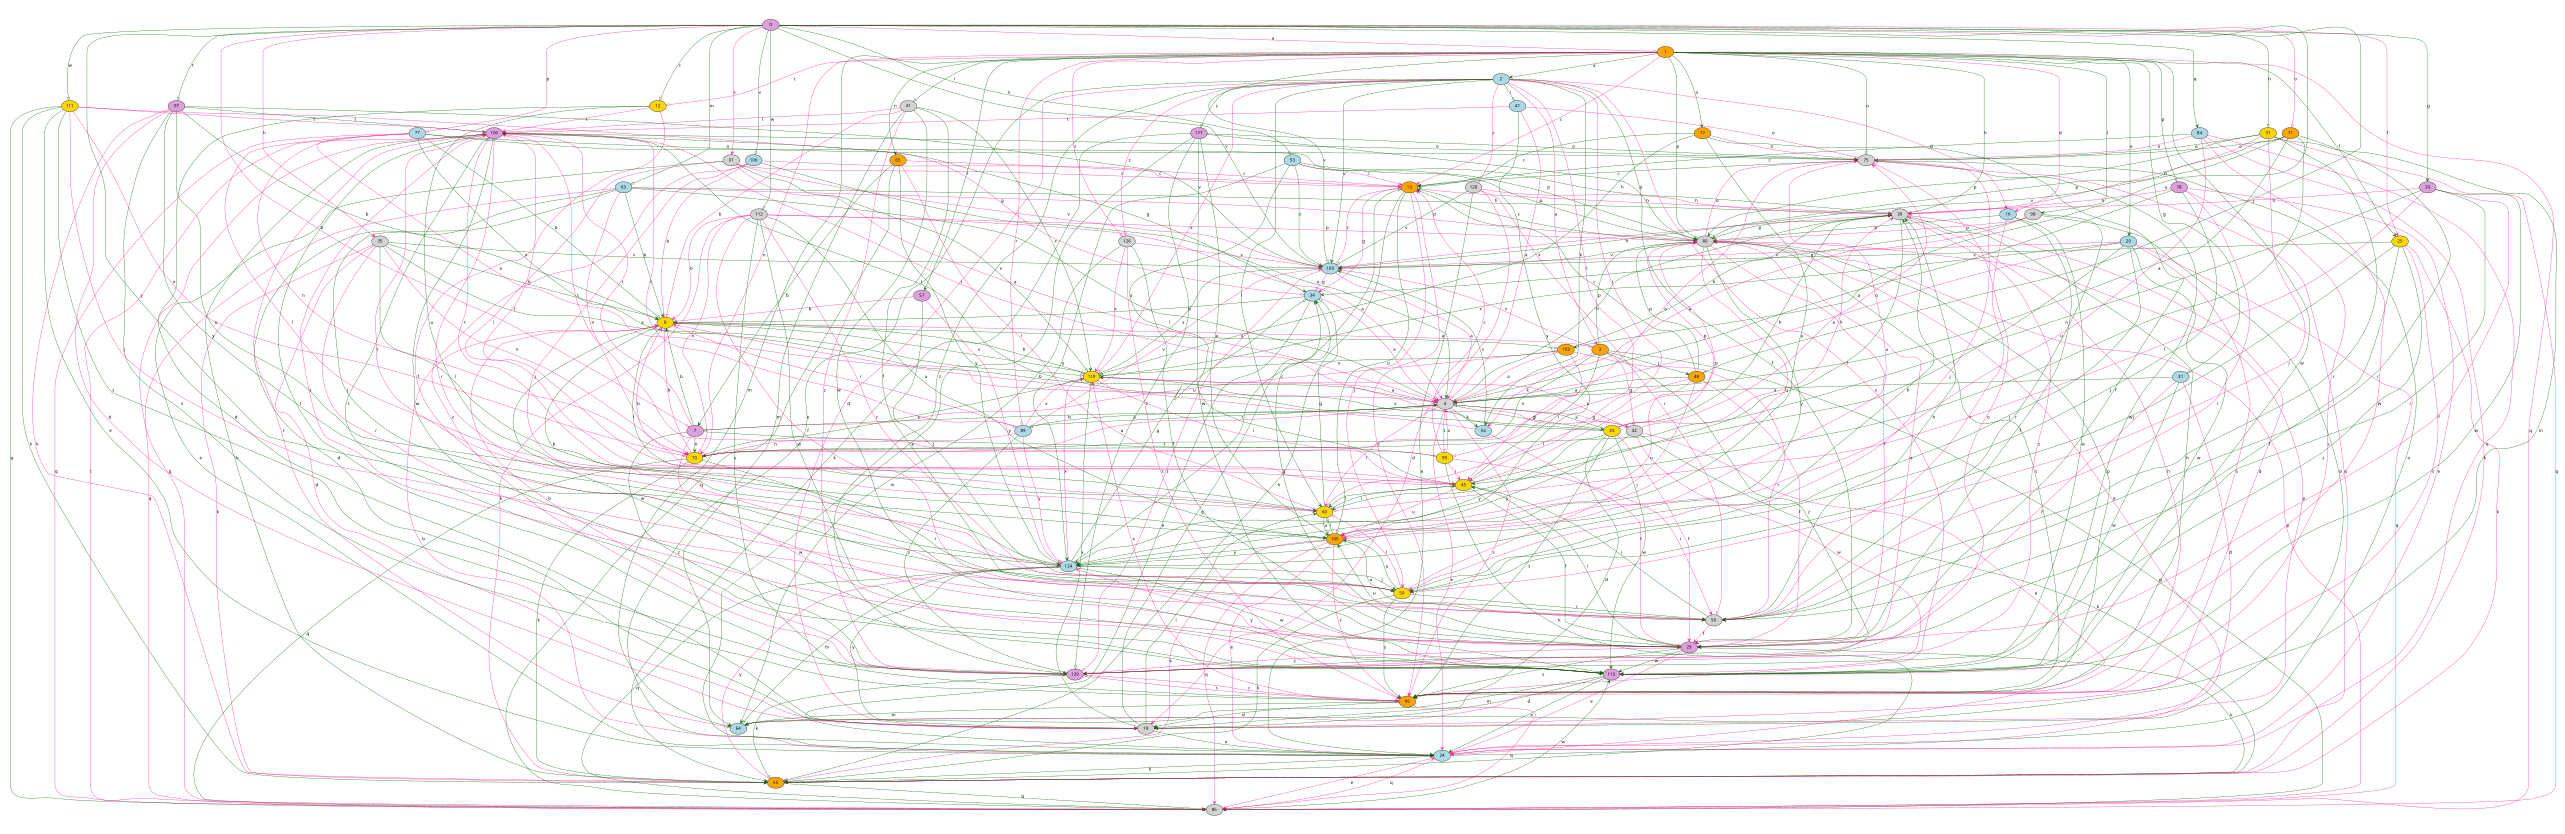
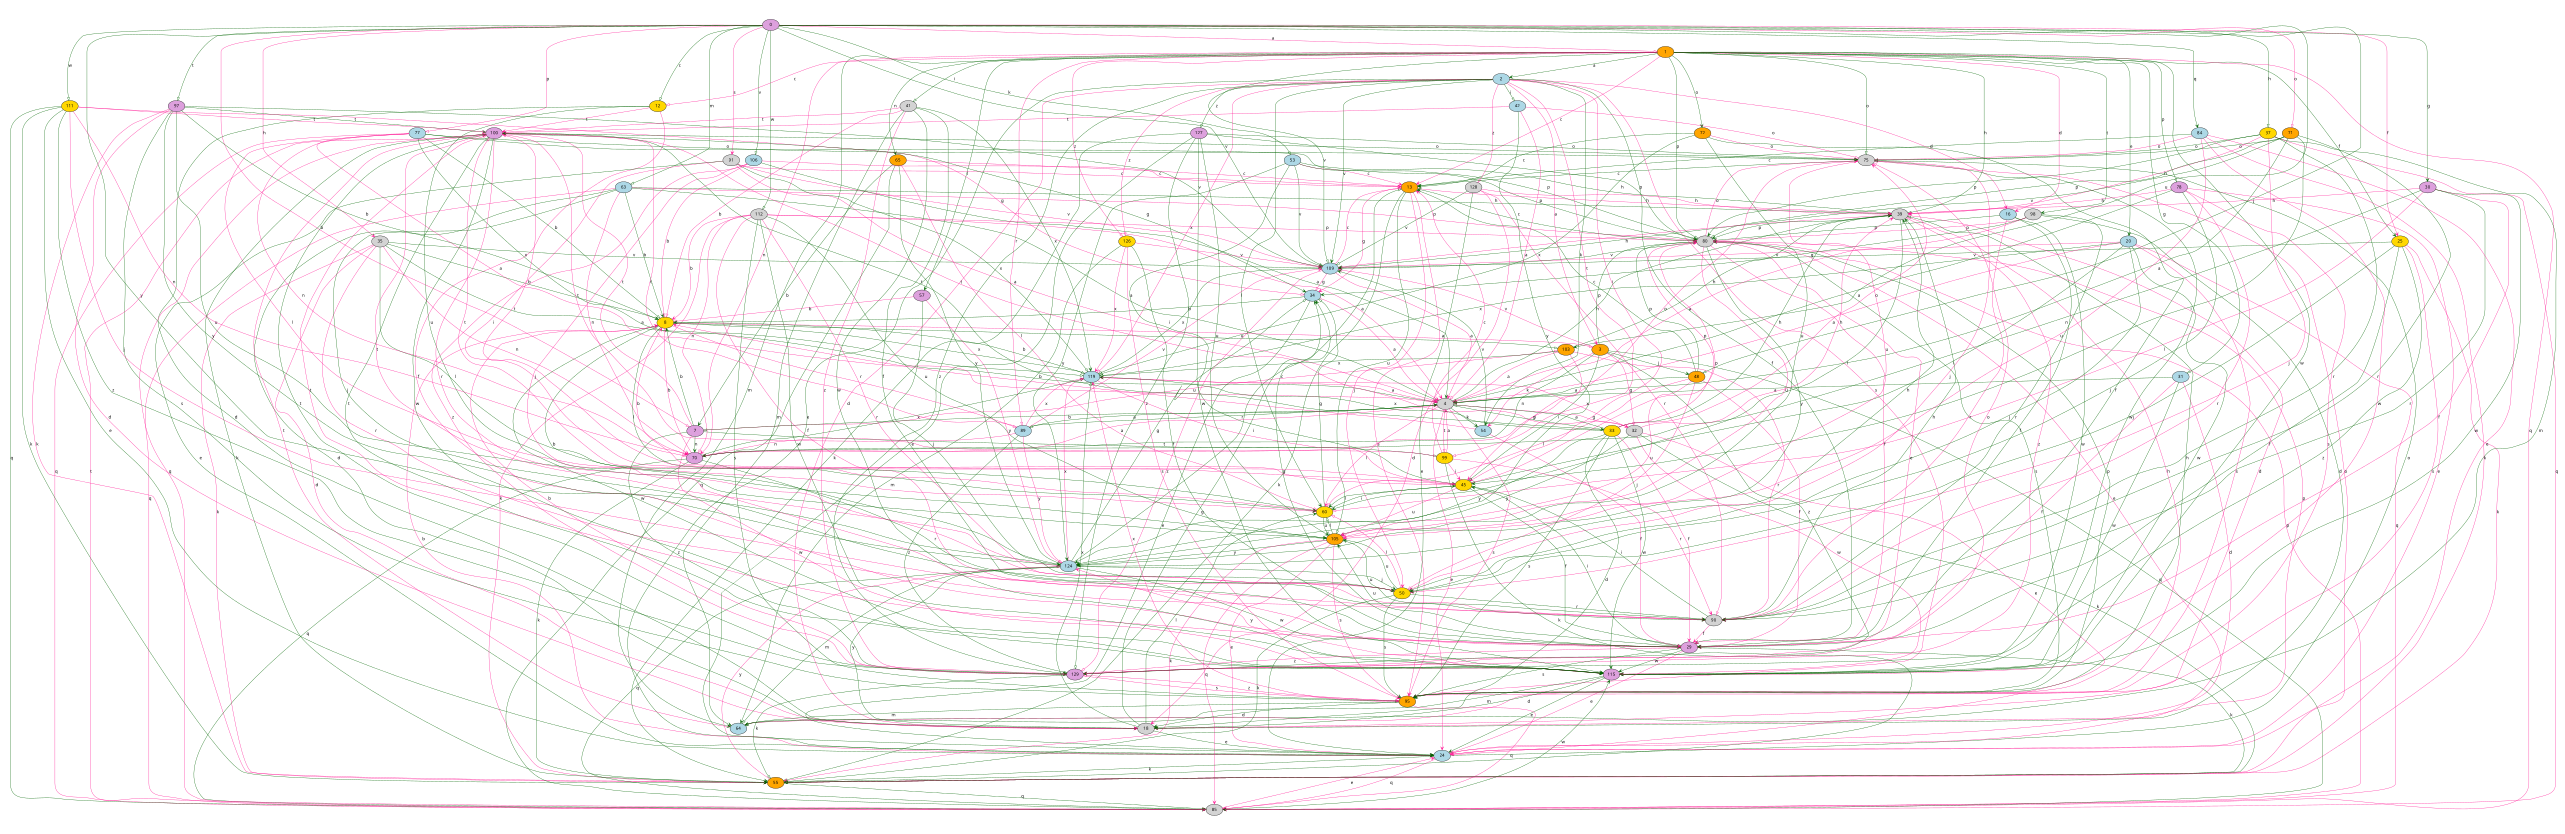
node "126": fillcolor lightgrey -> gold
node "119": fillcolor gold -> lightblue
node "70": fillcolor gold -> plum
